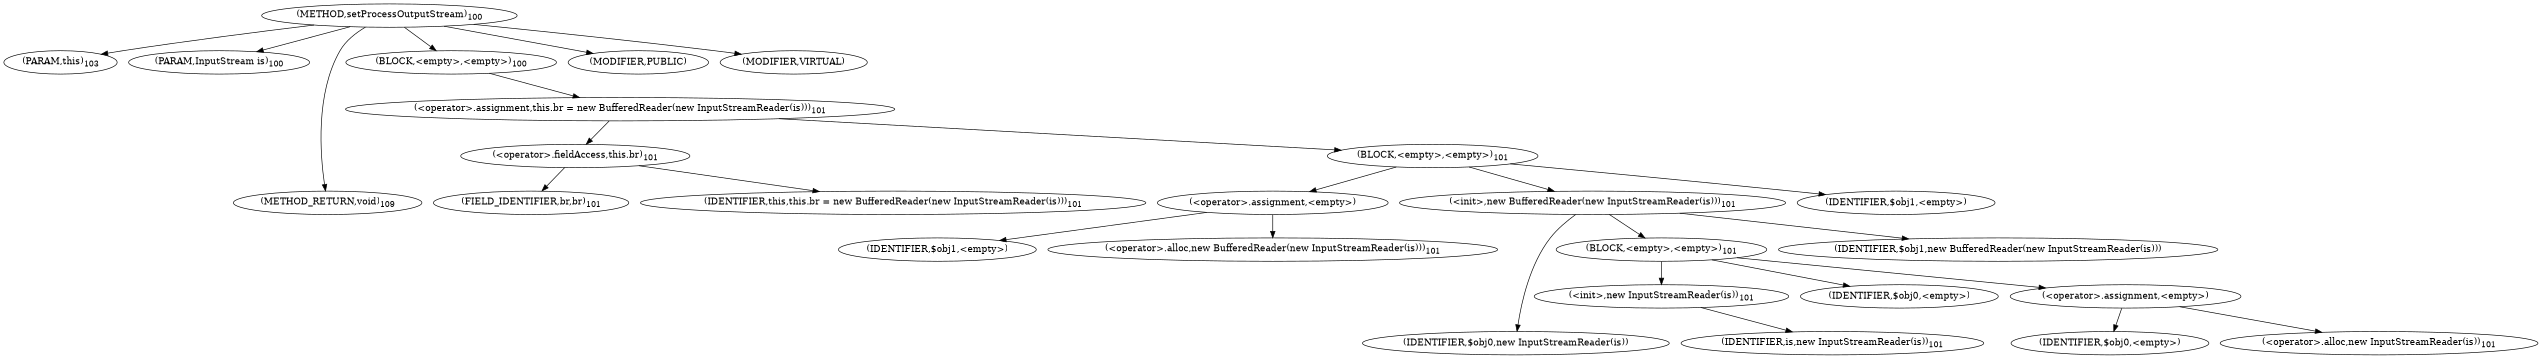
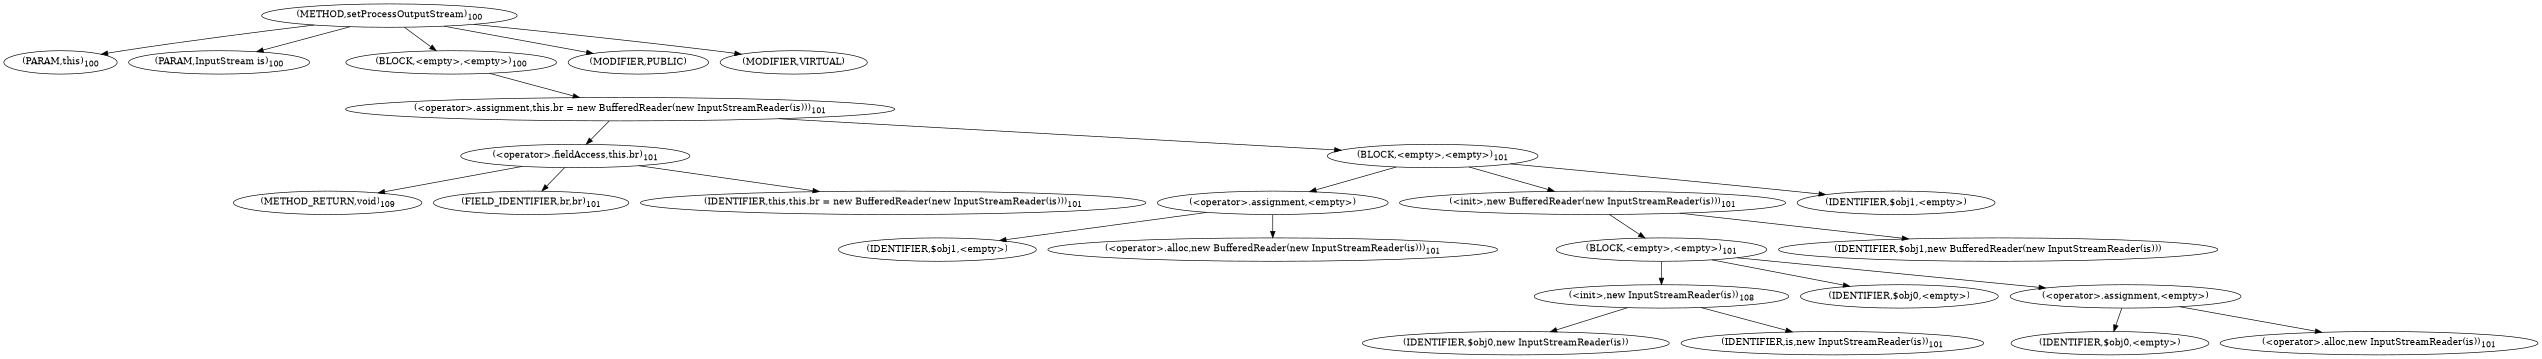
node "(PARAM,this)": text "103" -> "100"
edge "(METHOD,setProcessOutputStream)" -> "(METHOD_RETURN,void)": now "(<operator>.fieldAccess,this.br)" -> "(METHOD_RETURN,void)"
edge "(<init>,new BufferedReader(new InputStreamReader(is)))" -> "(IDENTIFIER,$obj0,new InputStreamReader(is))": now "(<init>,new InputStreamReader(is))" -> "(IDENTIFIER,$obj0,new InputStreamReader(is))"
node "(<init>,new InputStreamReader(is))": text "101" -> "108"
